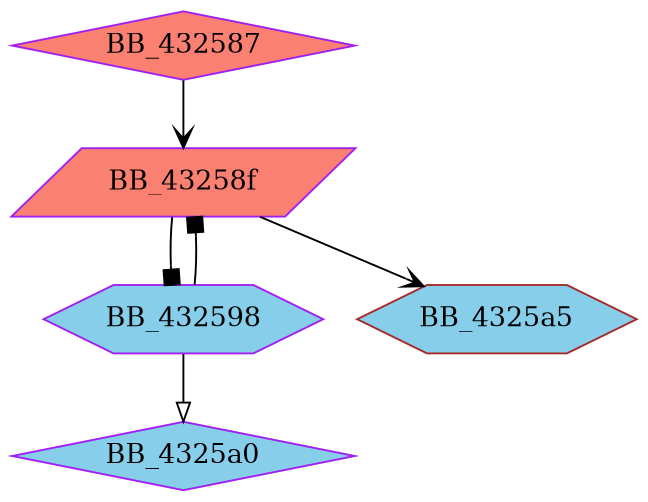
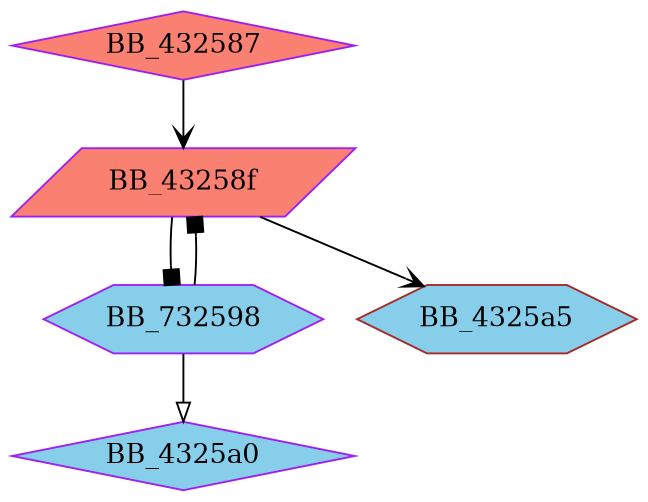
node "BB_432598": label "BB_432598" -> "BB_732598"
